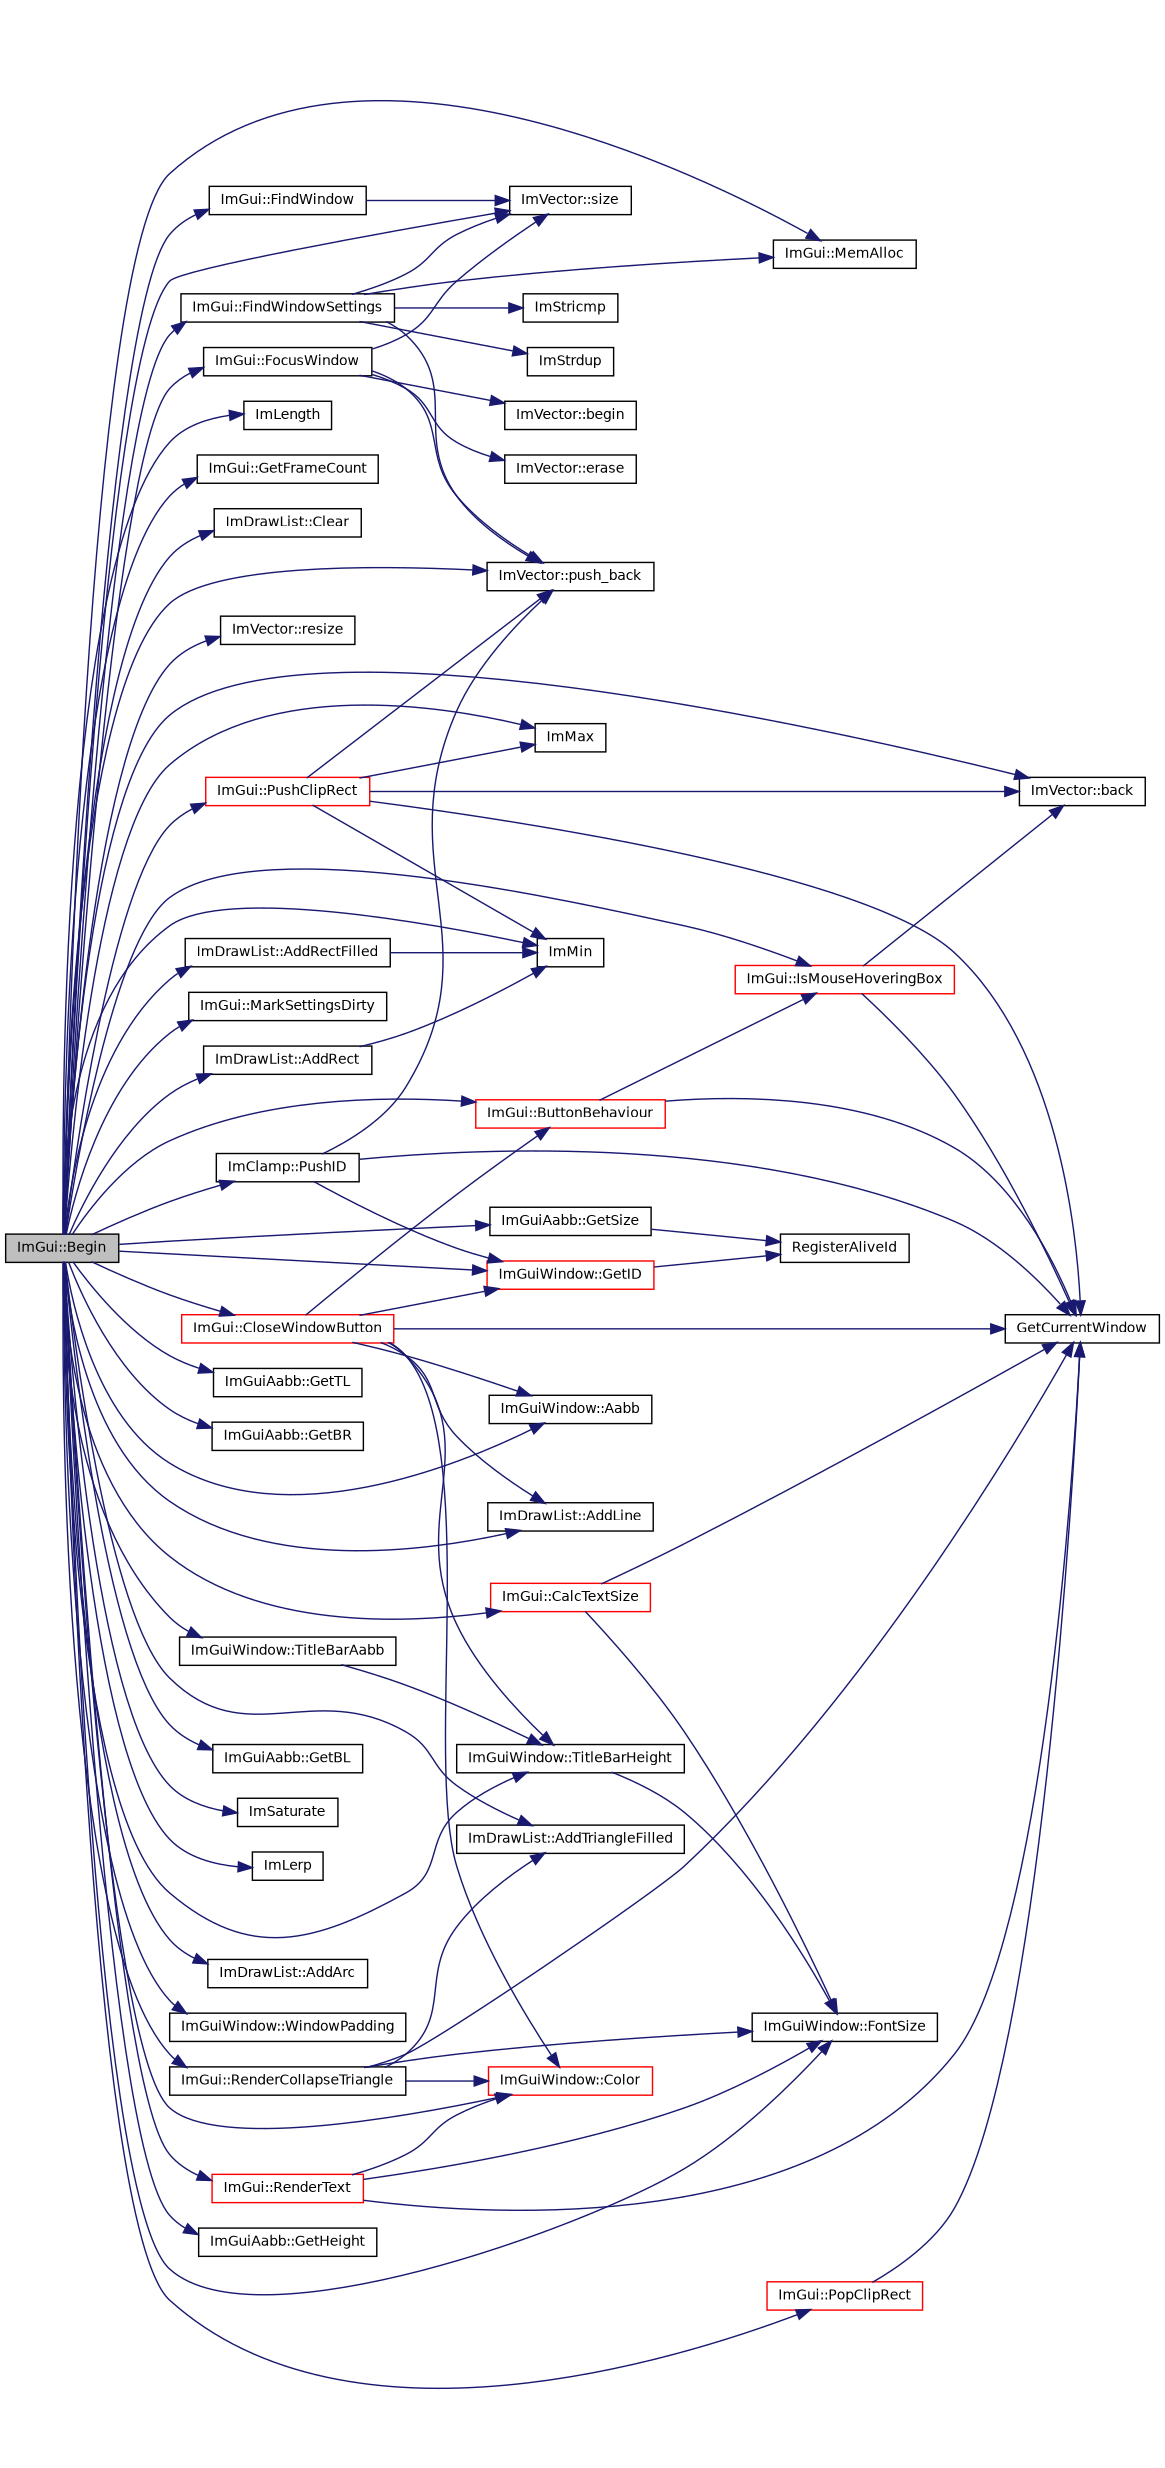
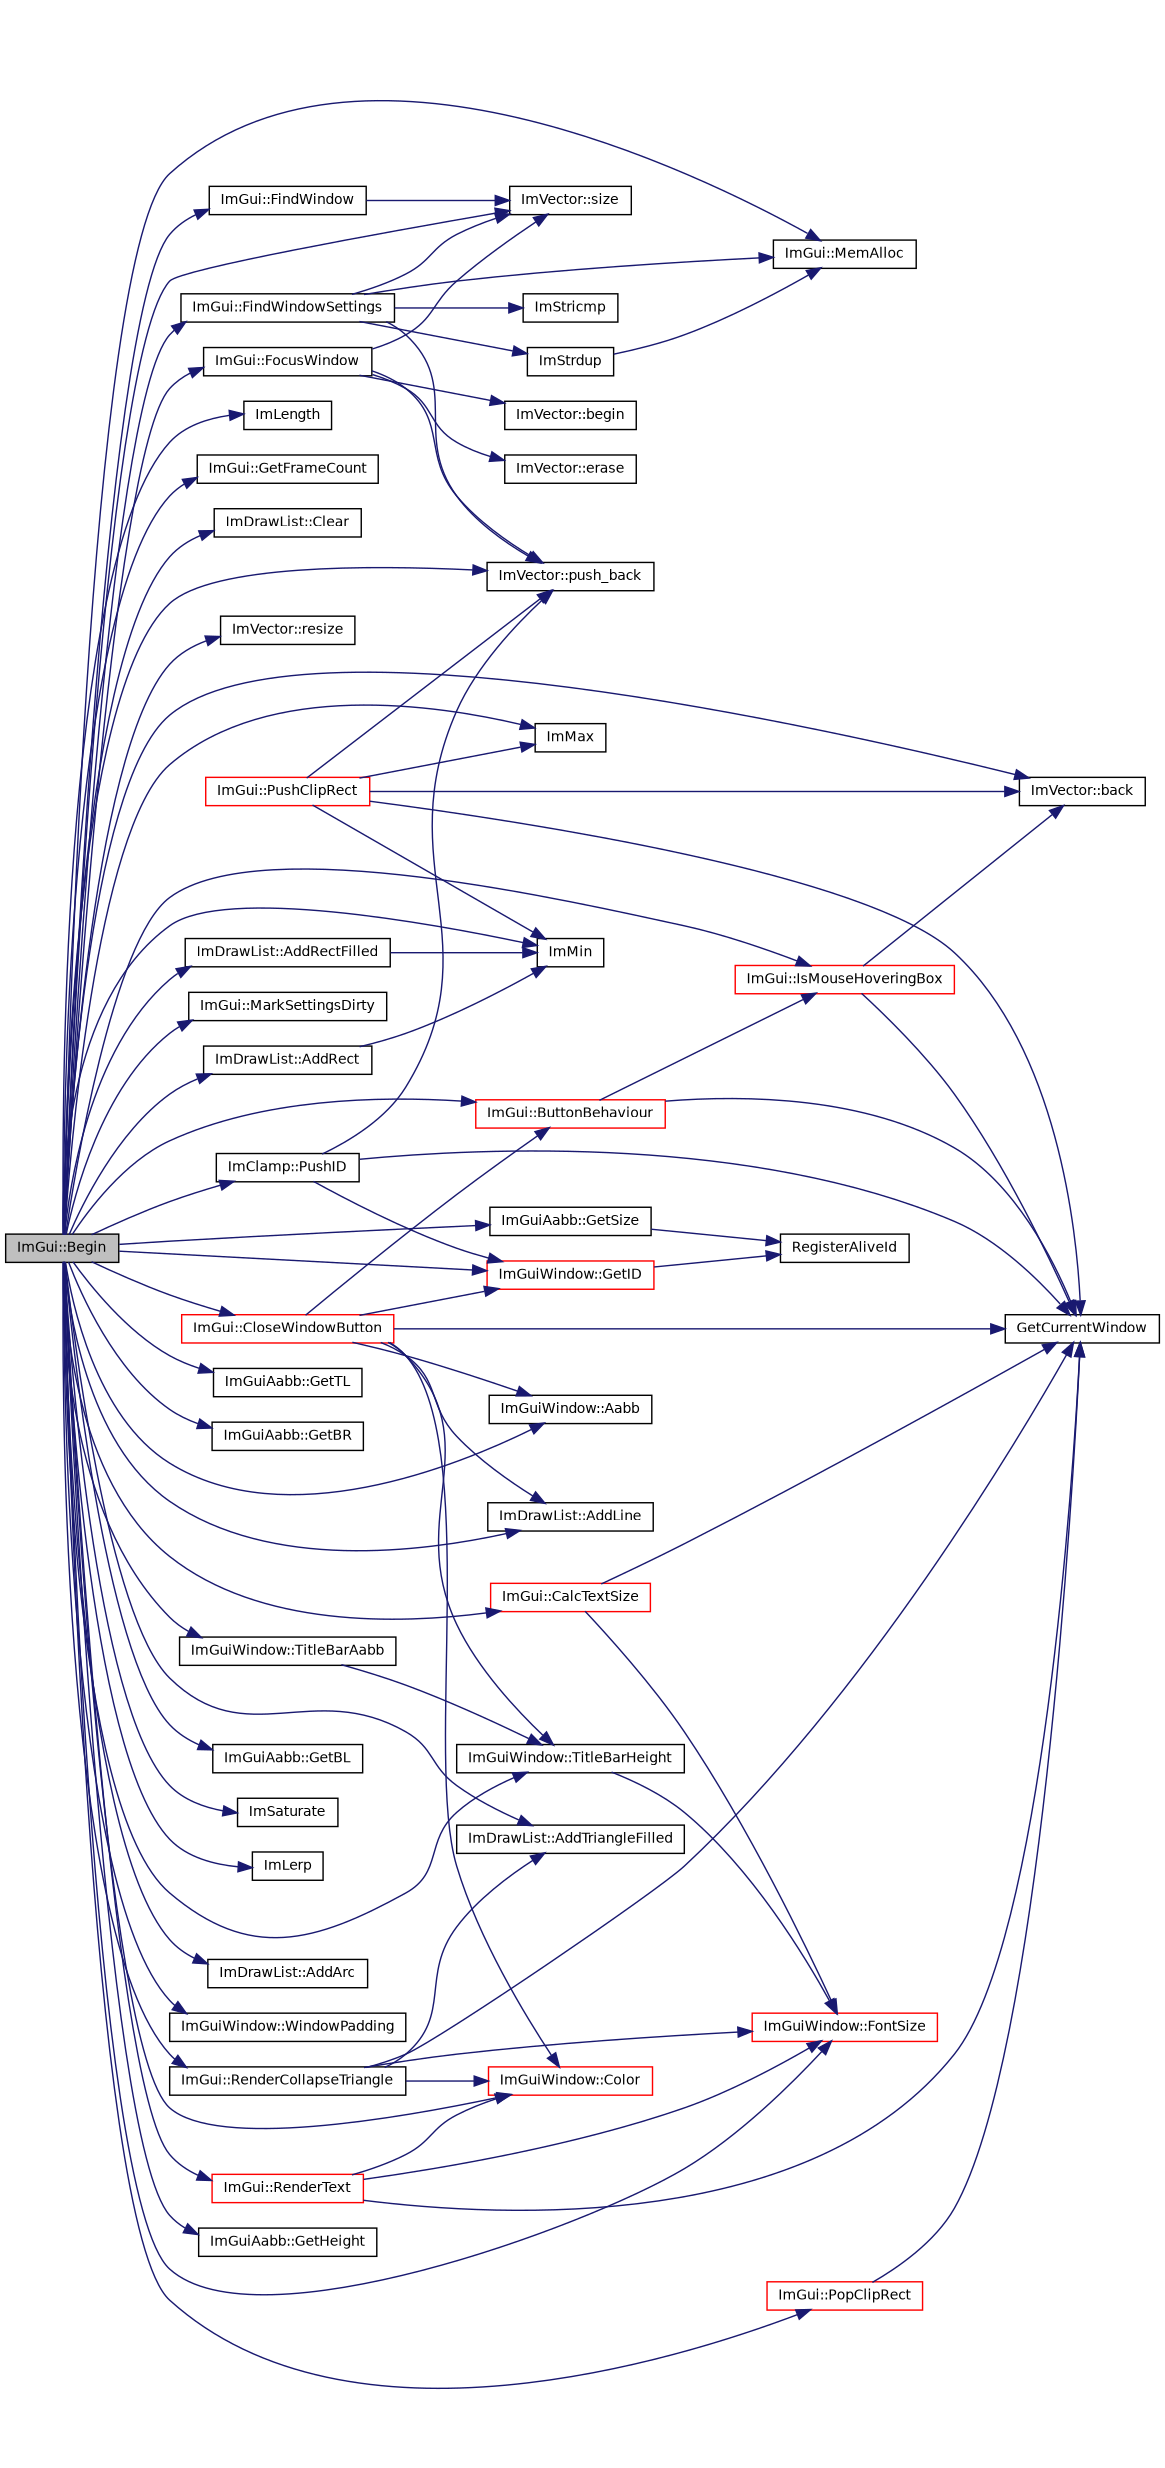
edge "ImStrdup" -> "ImGui::MemAlloc": added
edge "ImGui::Begin" -> "ImGui::PushClipRect": removed
node "ImGuiWindow::FontSize": color black -> red
